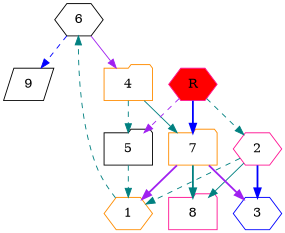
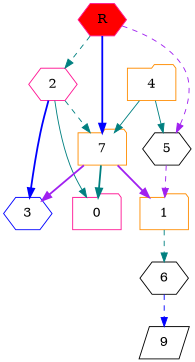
edge "6" -> "4": removed
edge "4" -> "5": style dashed -> solid
node "5": shape folder -> hexagon
edge "5" -> "1": color teal -> purple
edge "2" -> "1": now "2" -> "7"
node "1": shape hexagon -> folder
node "8": label "8" -> "0"
